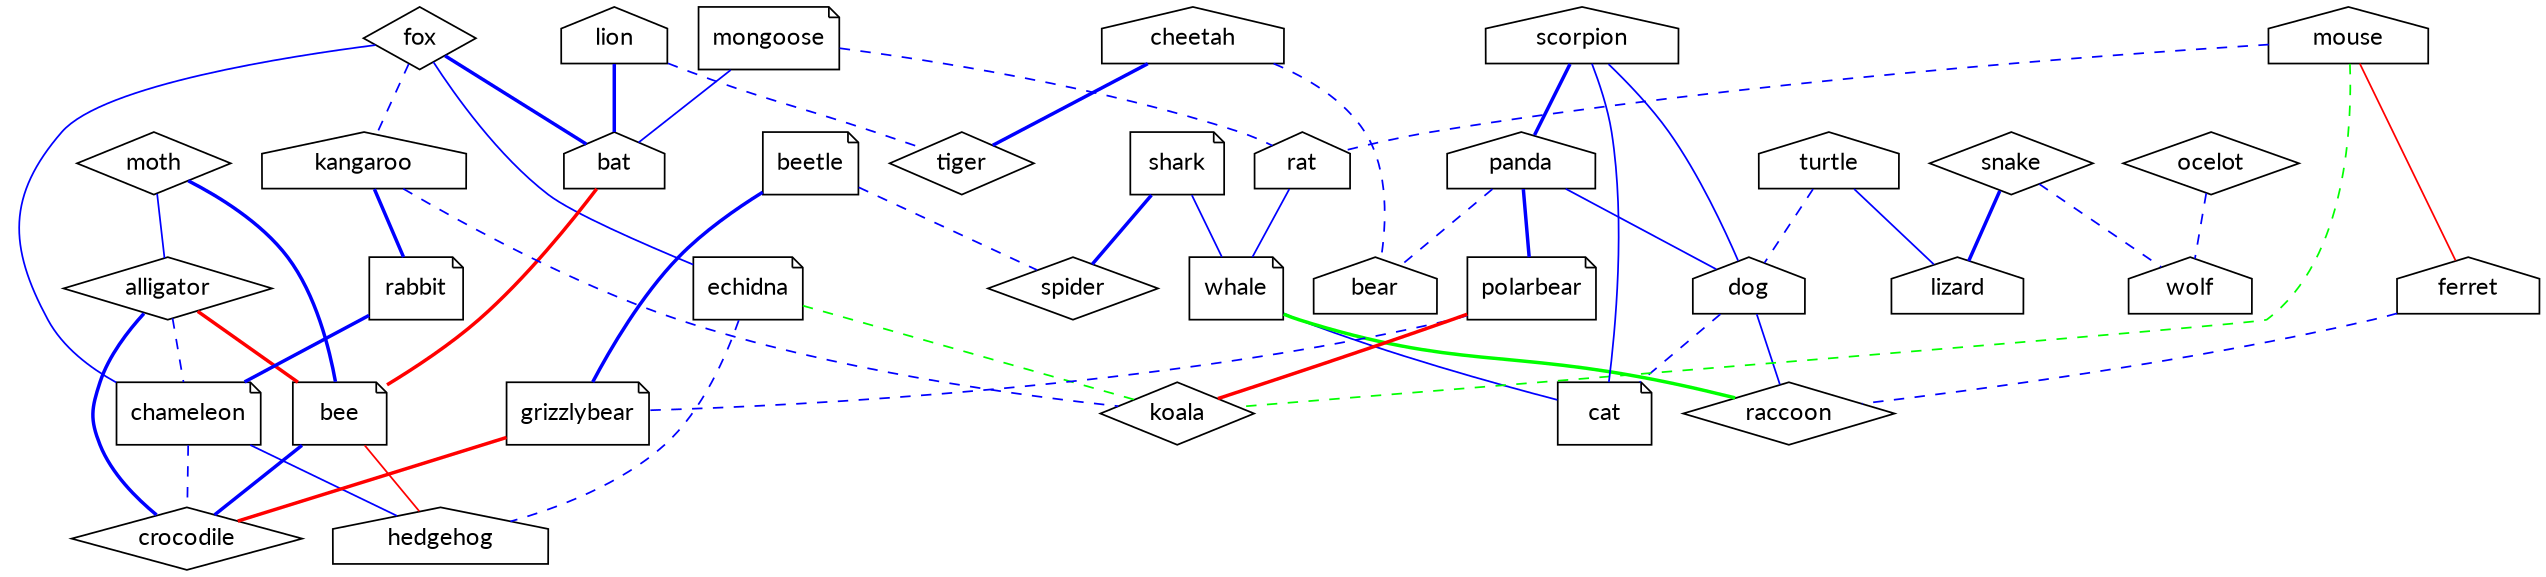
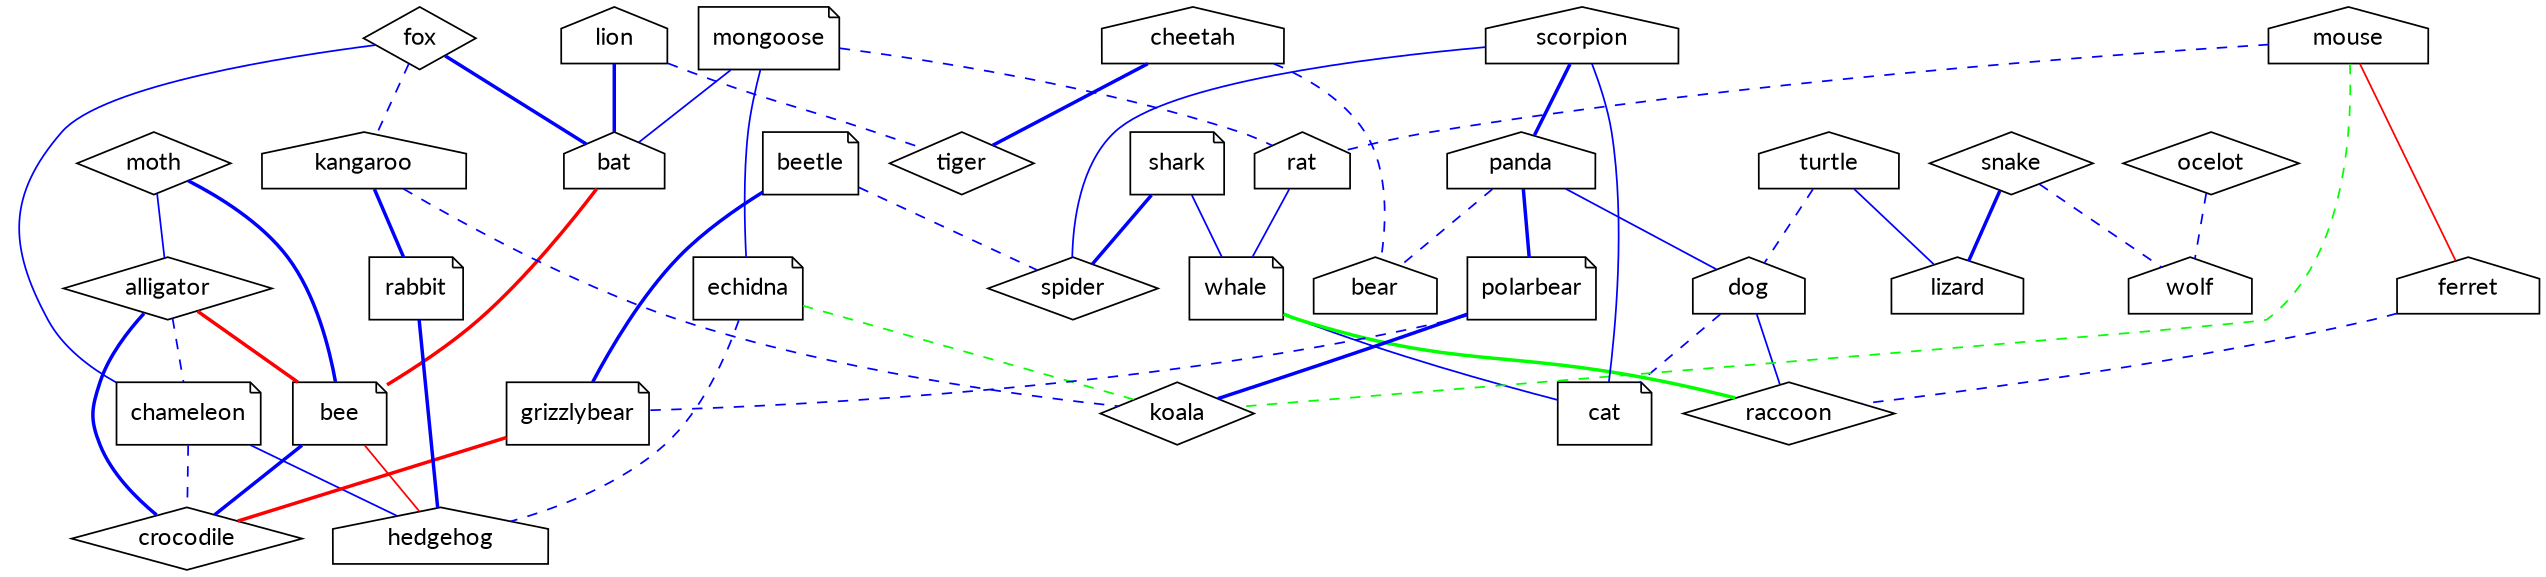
edge "scorpion" -- "dog": now "scorpion" -- "spider"
edge "fox" -- "echidna": now "mongoose" -- "echidna"
edge "rabbit" -- "chameleon": now "rabbit" -- "hedgehog"
edge "polarbear" -- "koala": color red -> blue
